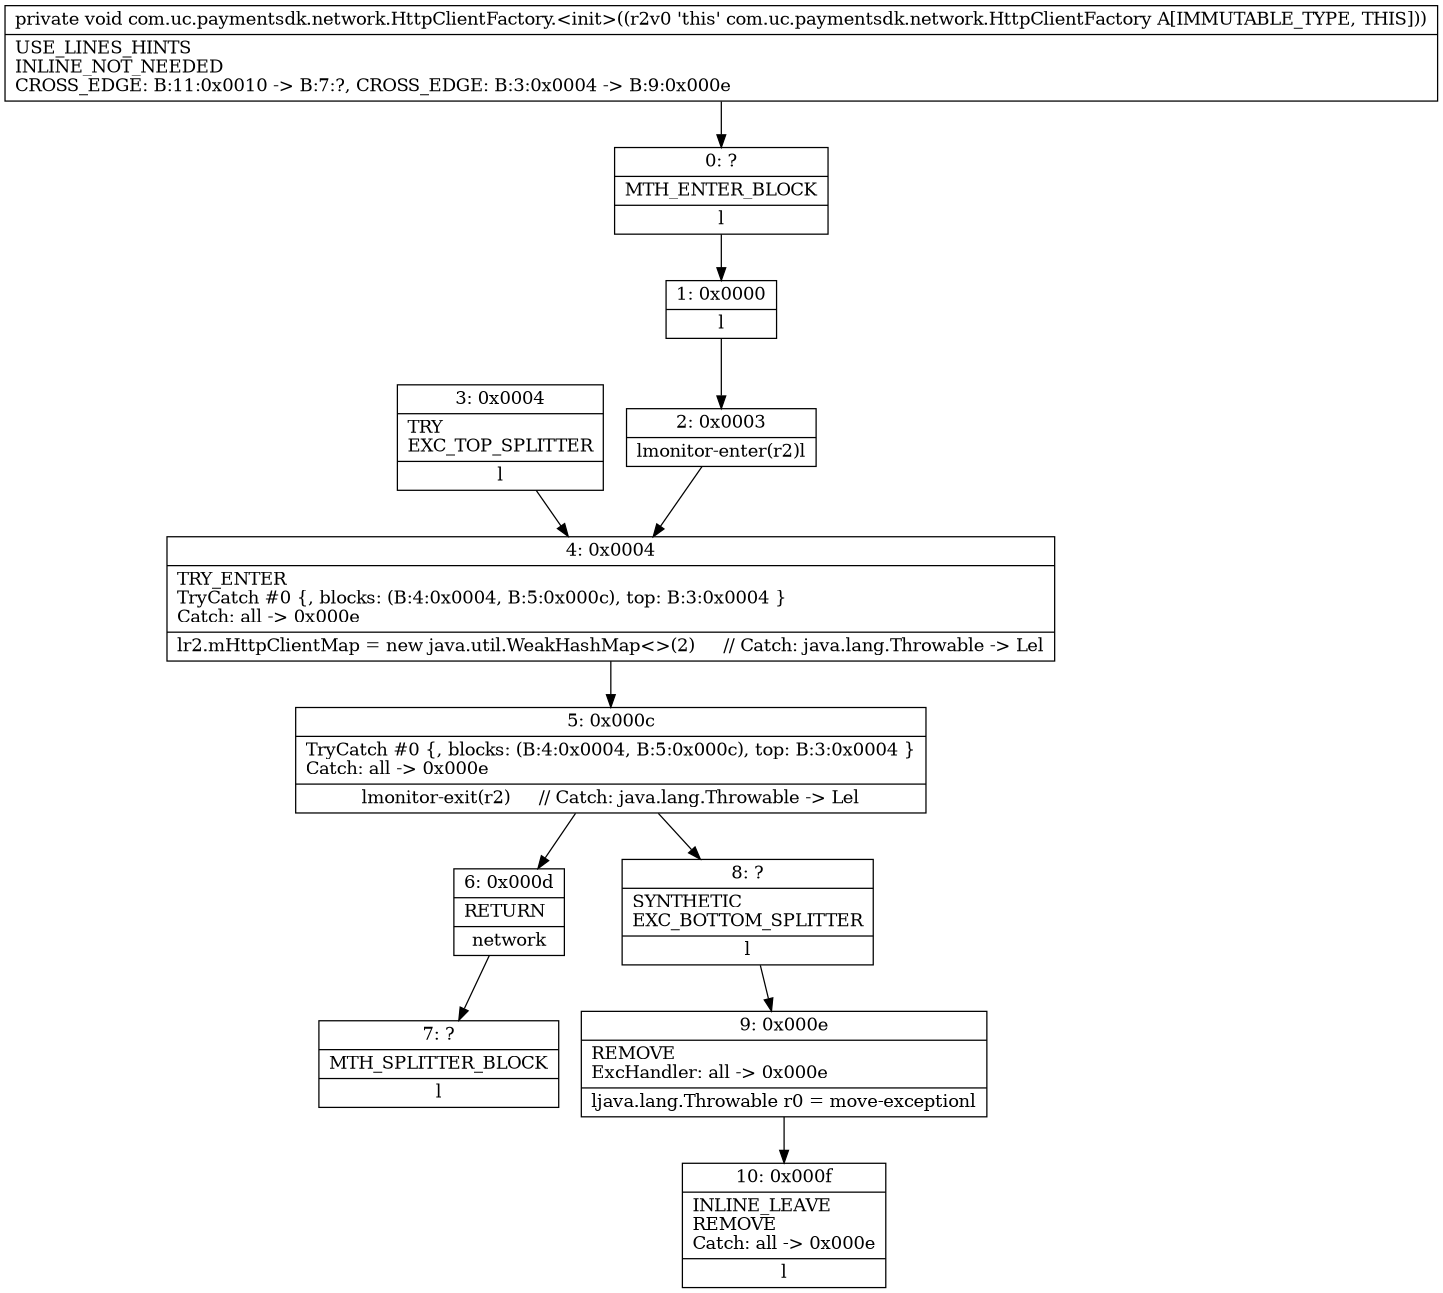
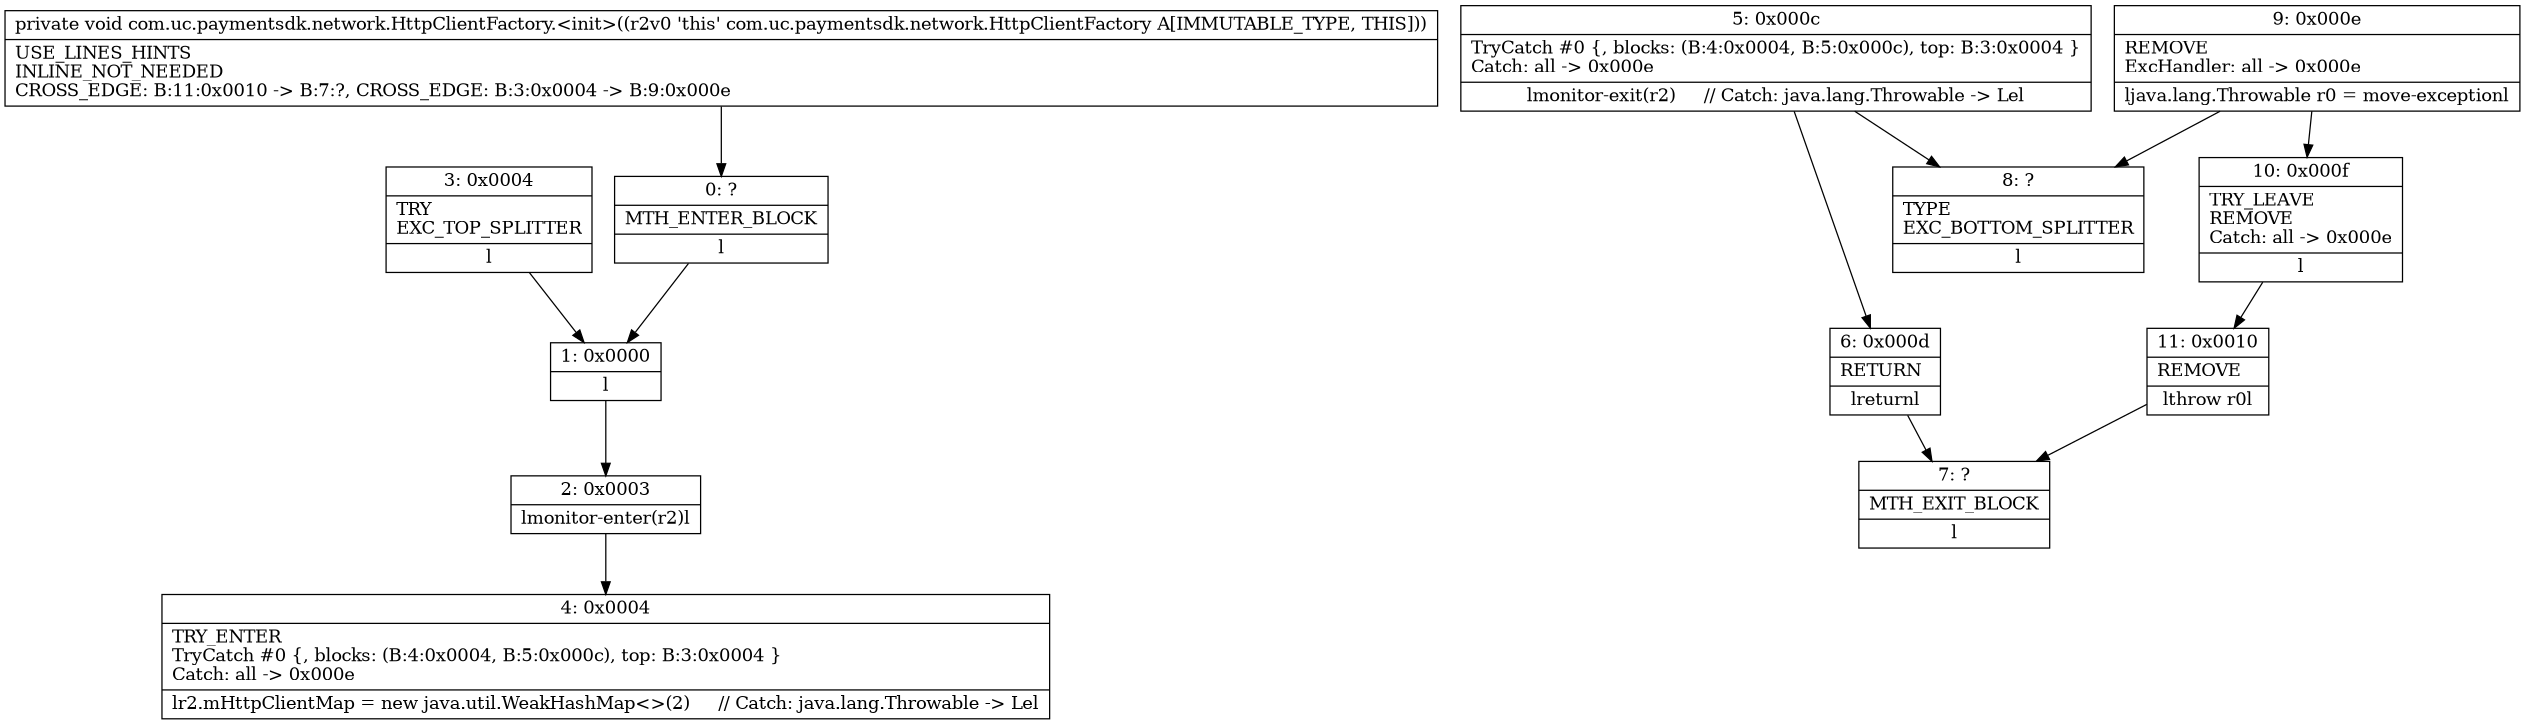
node "11: 0x0010": added
edge "3: 0x0004" -> "4: 0x0004": now "3: 0x0004" -> "1: 0x0000"
edge "4: 0x0004" -> "5: 0x000c": removed
node "8: ?": text "SYNTHETIC" -> "TYPE"
node "6: 0x000d": text "network" -> "lreturnl"
edge "8: ?" -> "9: 0x000e": reversed
node "7: ?": text "MTH_SPLITTER_BLOCK" -> "MTH_EXIT_BLOCK"
node "10: 0x000f": text "INLINE_LEAVE" -> "TRY_LEAVE"
